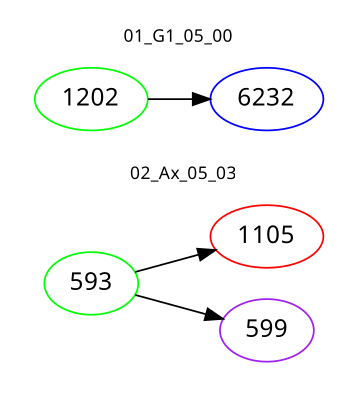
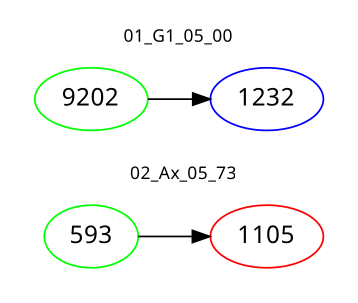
node "1202": label "1202" -> "9202"
node "6232": label "6232" -> "1232"
cluster "02_Ax_05_03": label "02_Ax_05_03" -> "02_Ax_05_73"
node "599": removed
